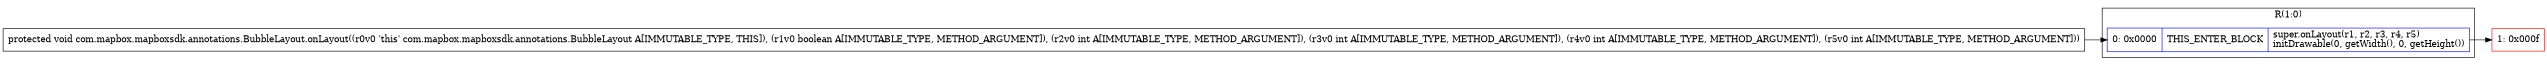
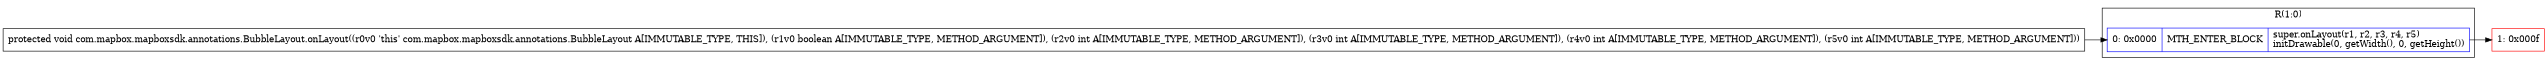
node "0: 0x0000": text "THIS_ENTER_BLOCK" -> "MTH_ENTER_BLOCK"
